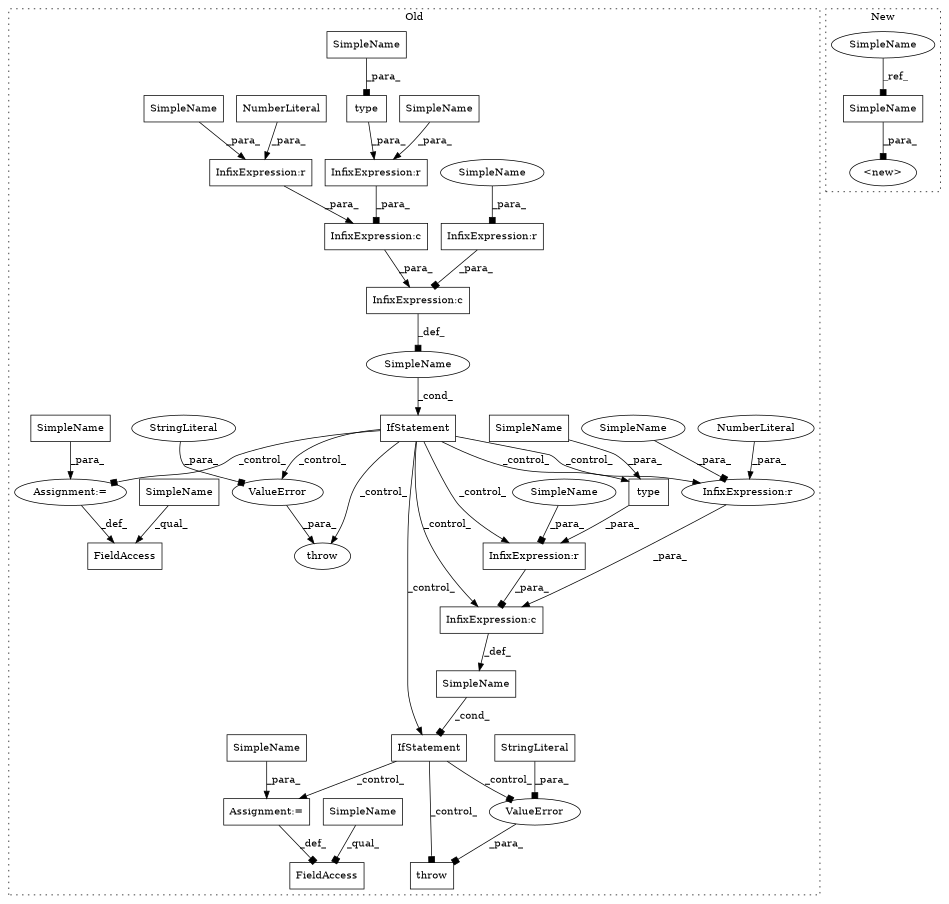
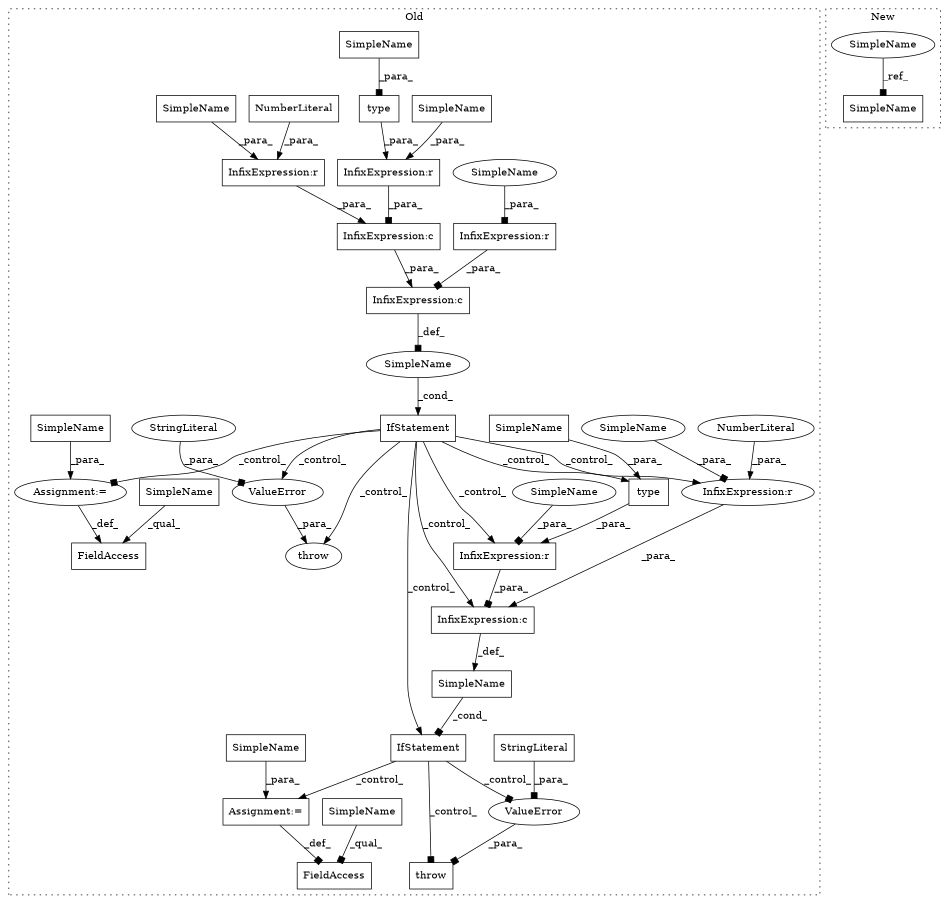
node "<new>": removed
